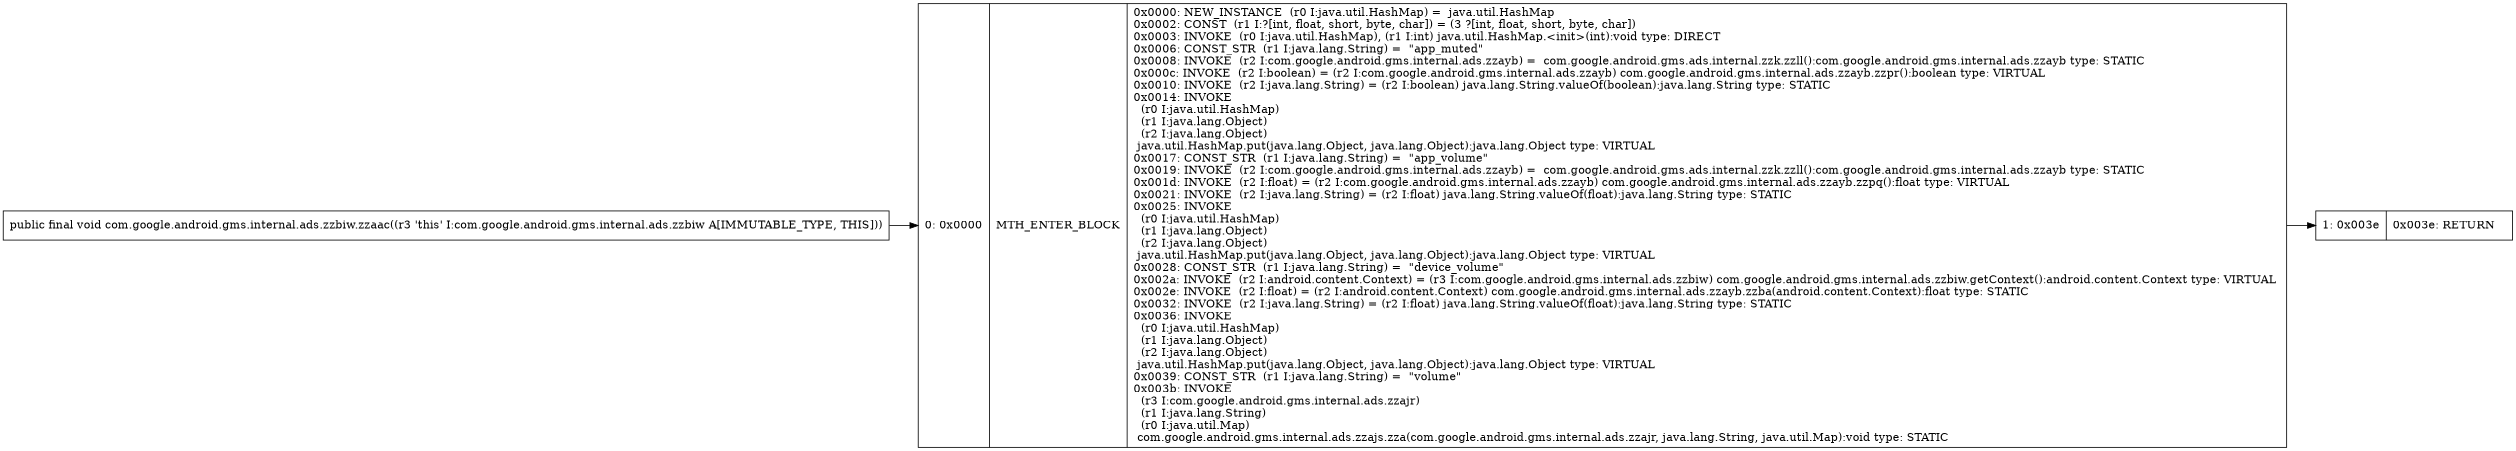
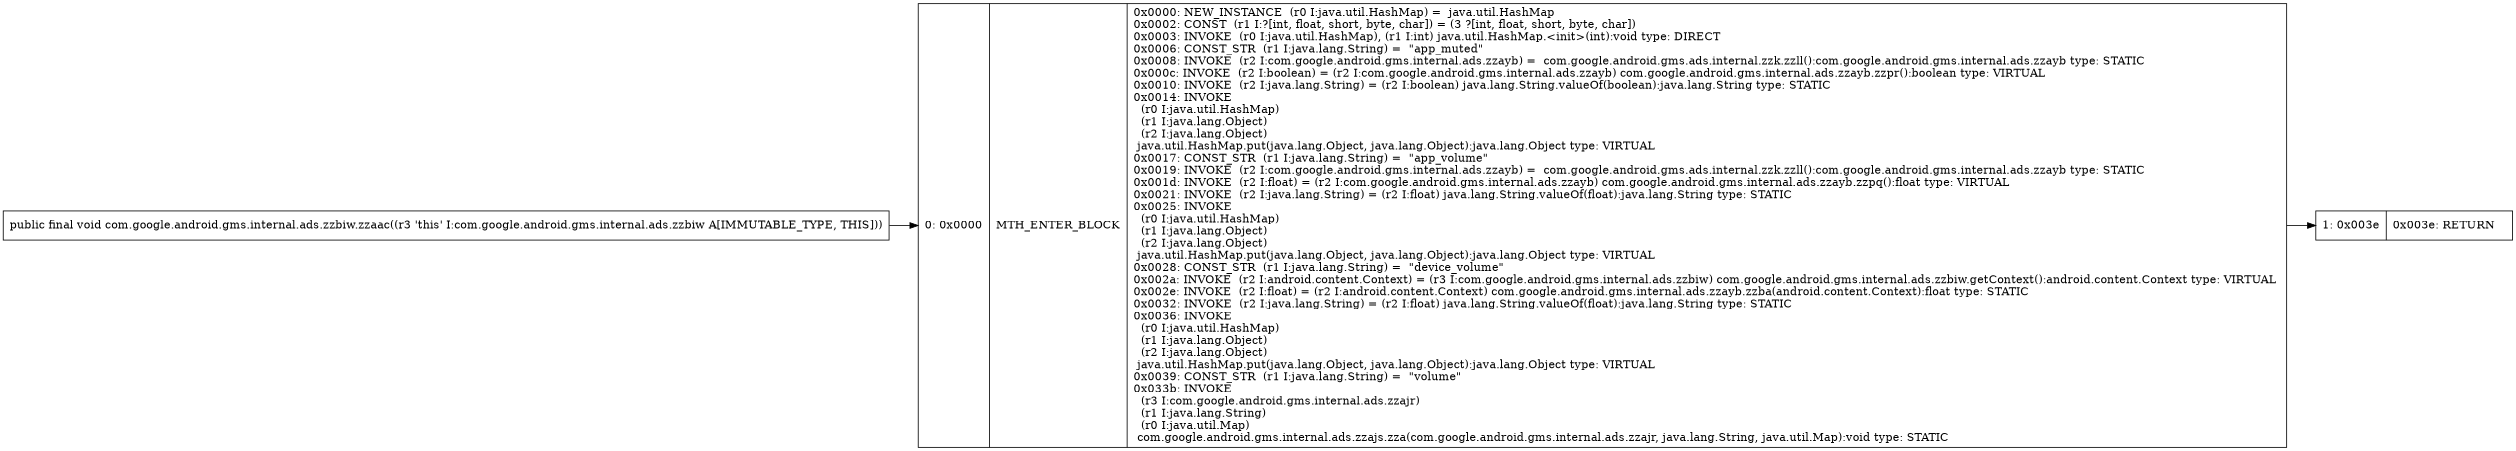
node "0: 0x0000": text "0x003b: INVOKE" -> "0x033b: INVOKE"
